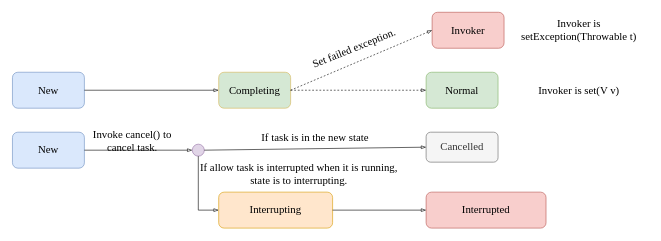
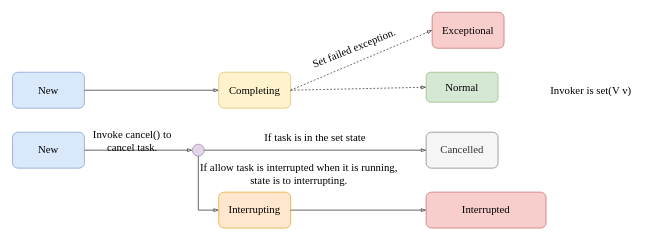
node "Invoker": label "Invoker" -> "Exceptional"
node "Invoker is setException(Throwable t)": removed
node "Completing": fillcolor #d5e8d4 -> #fff2cc
node "Normal": size 72x36 -> 72x30
node "Invoker is set(V v)": moved (579, 90) -> (591, 90)
node "If task is in the new state": label "If task is in the new state" -> "If task is in the set state"
node "Cancelled": size 72x30 -> 72x36
node "Interrupting": size 114x36 -> 72x36
